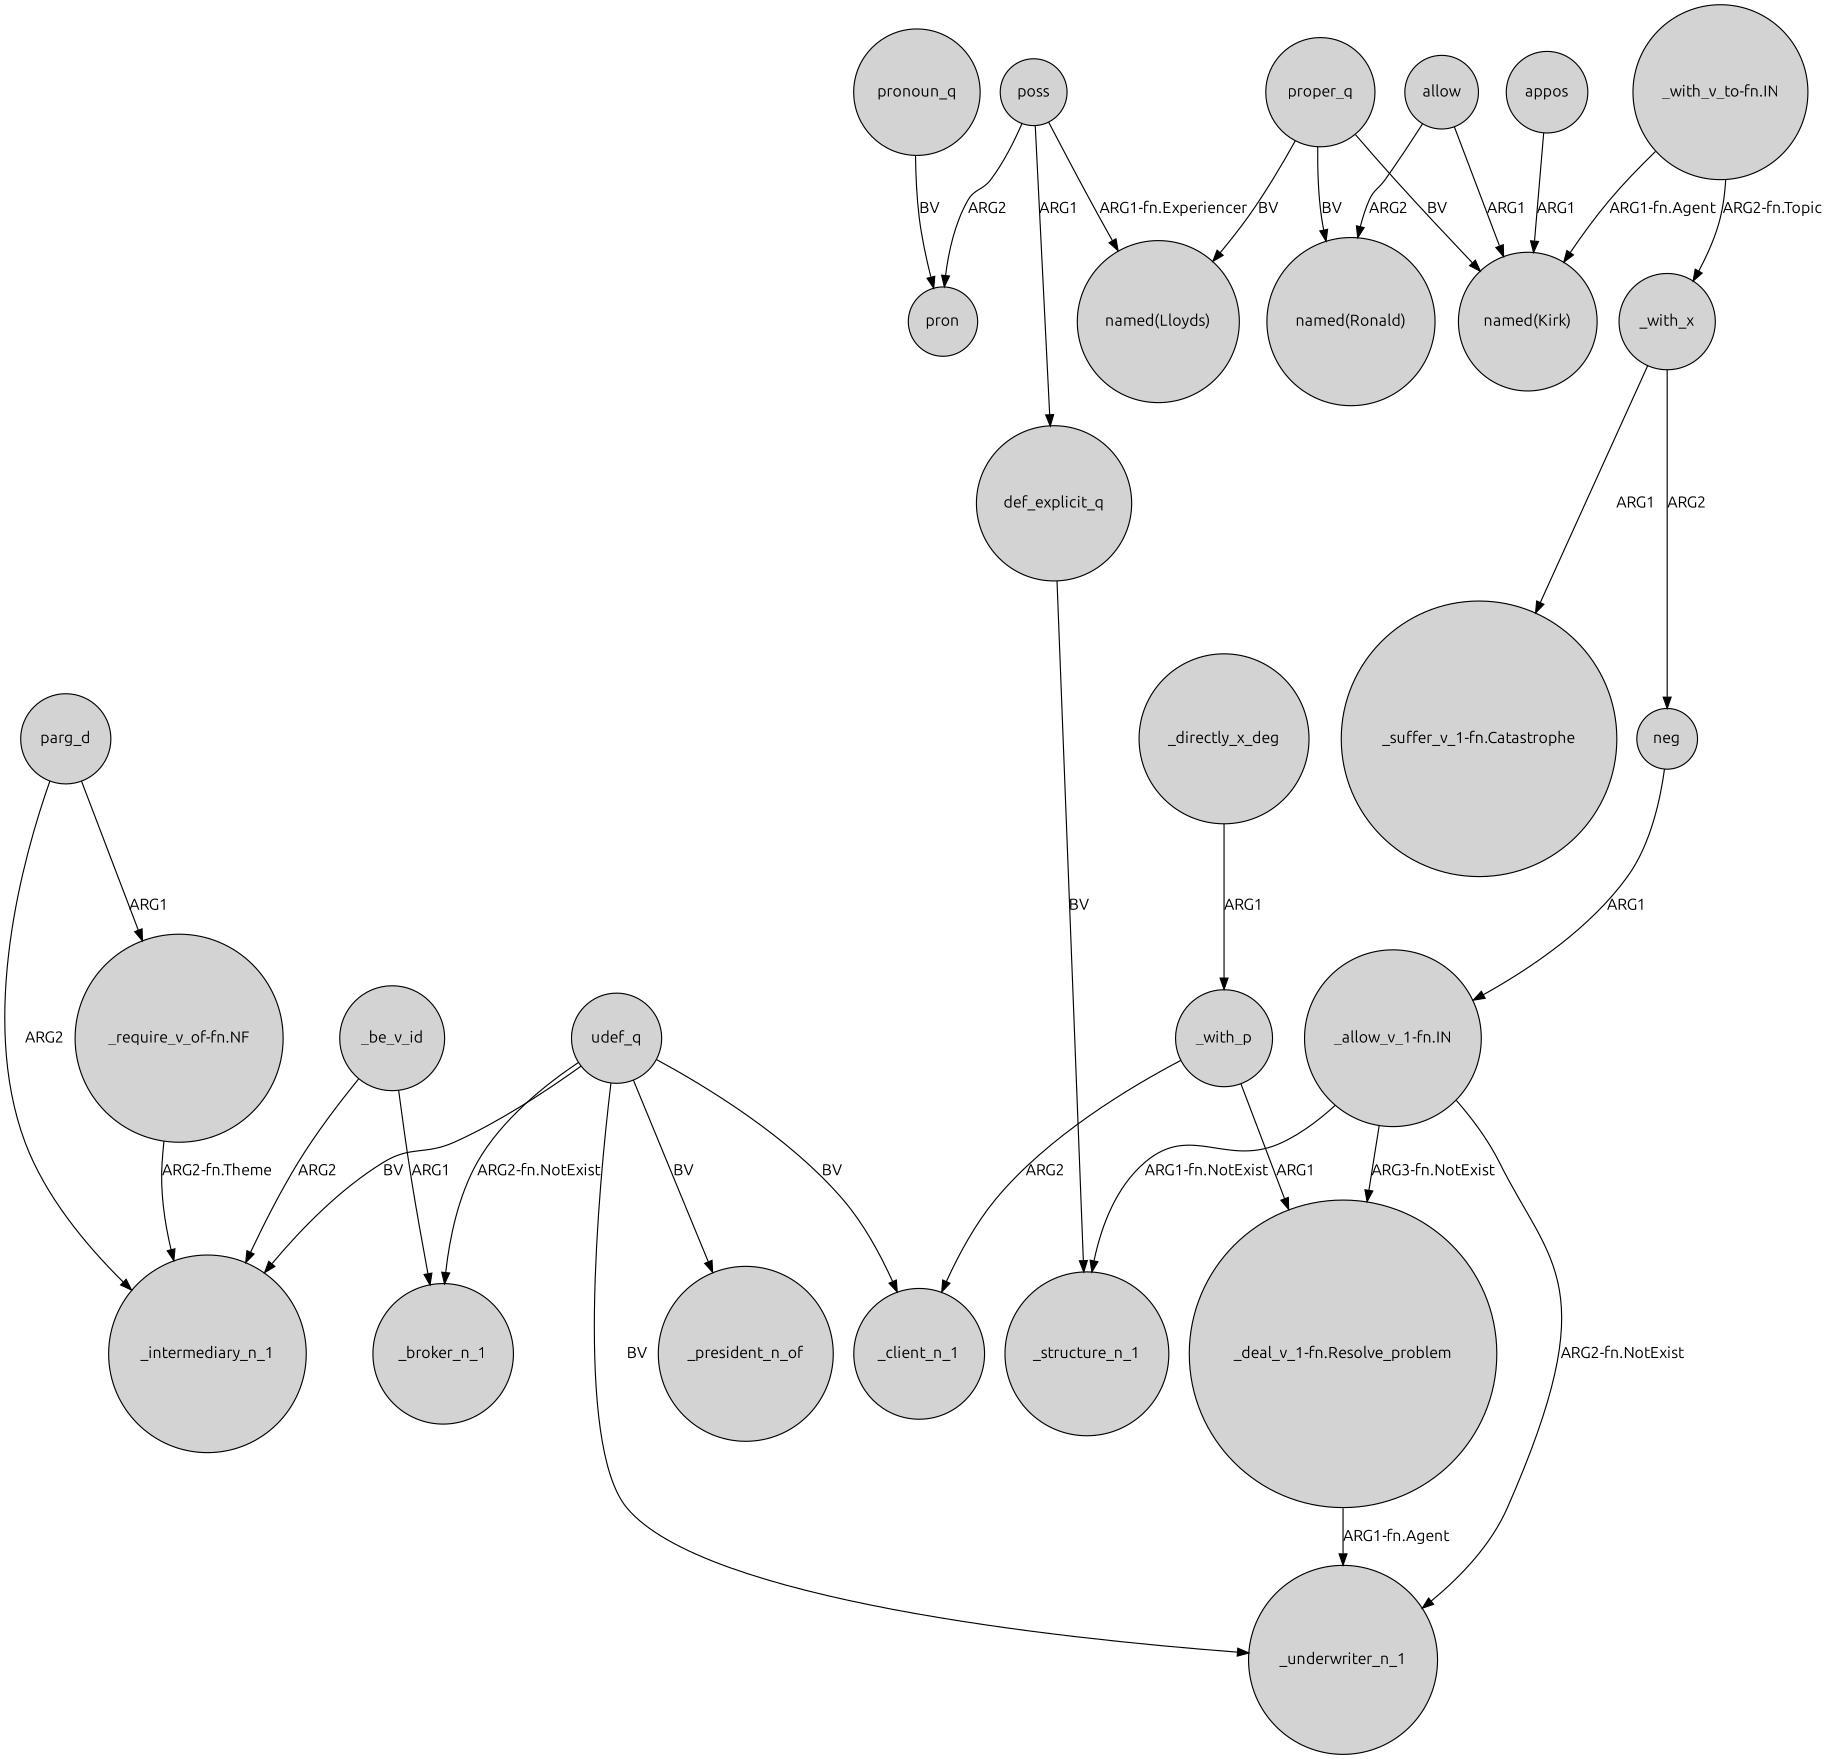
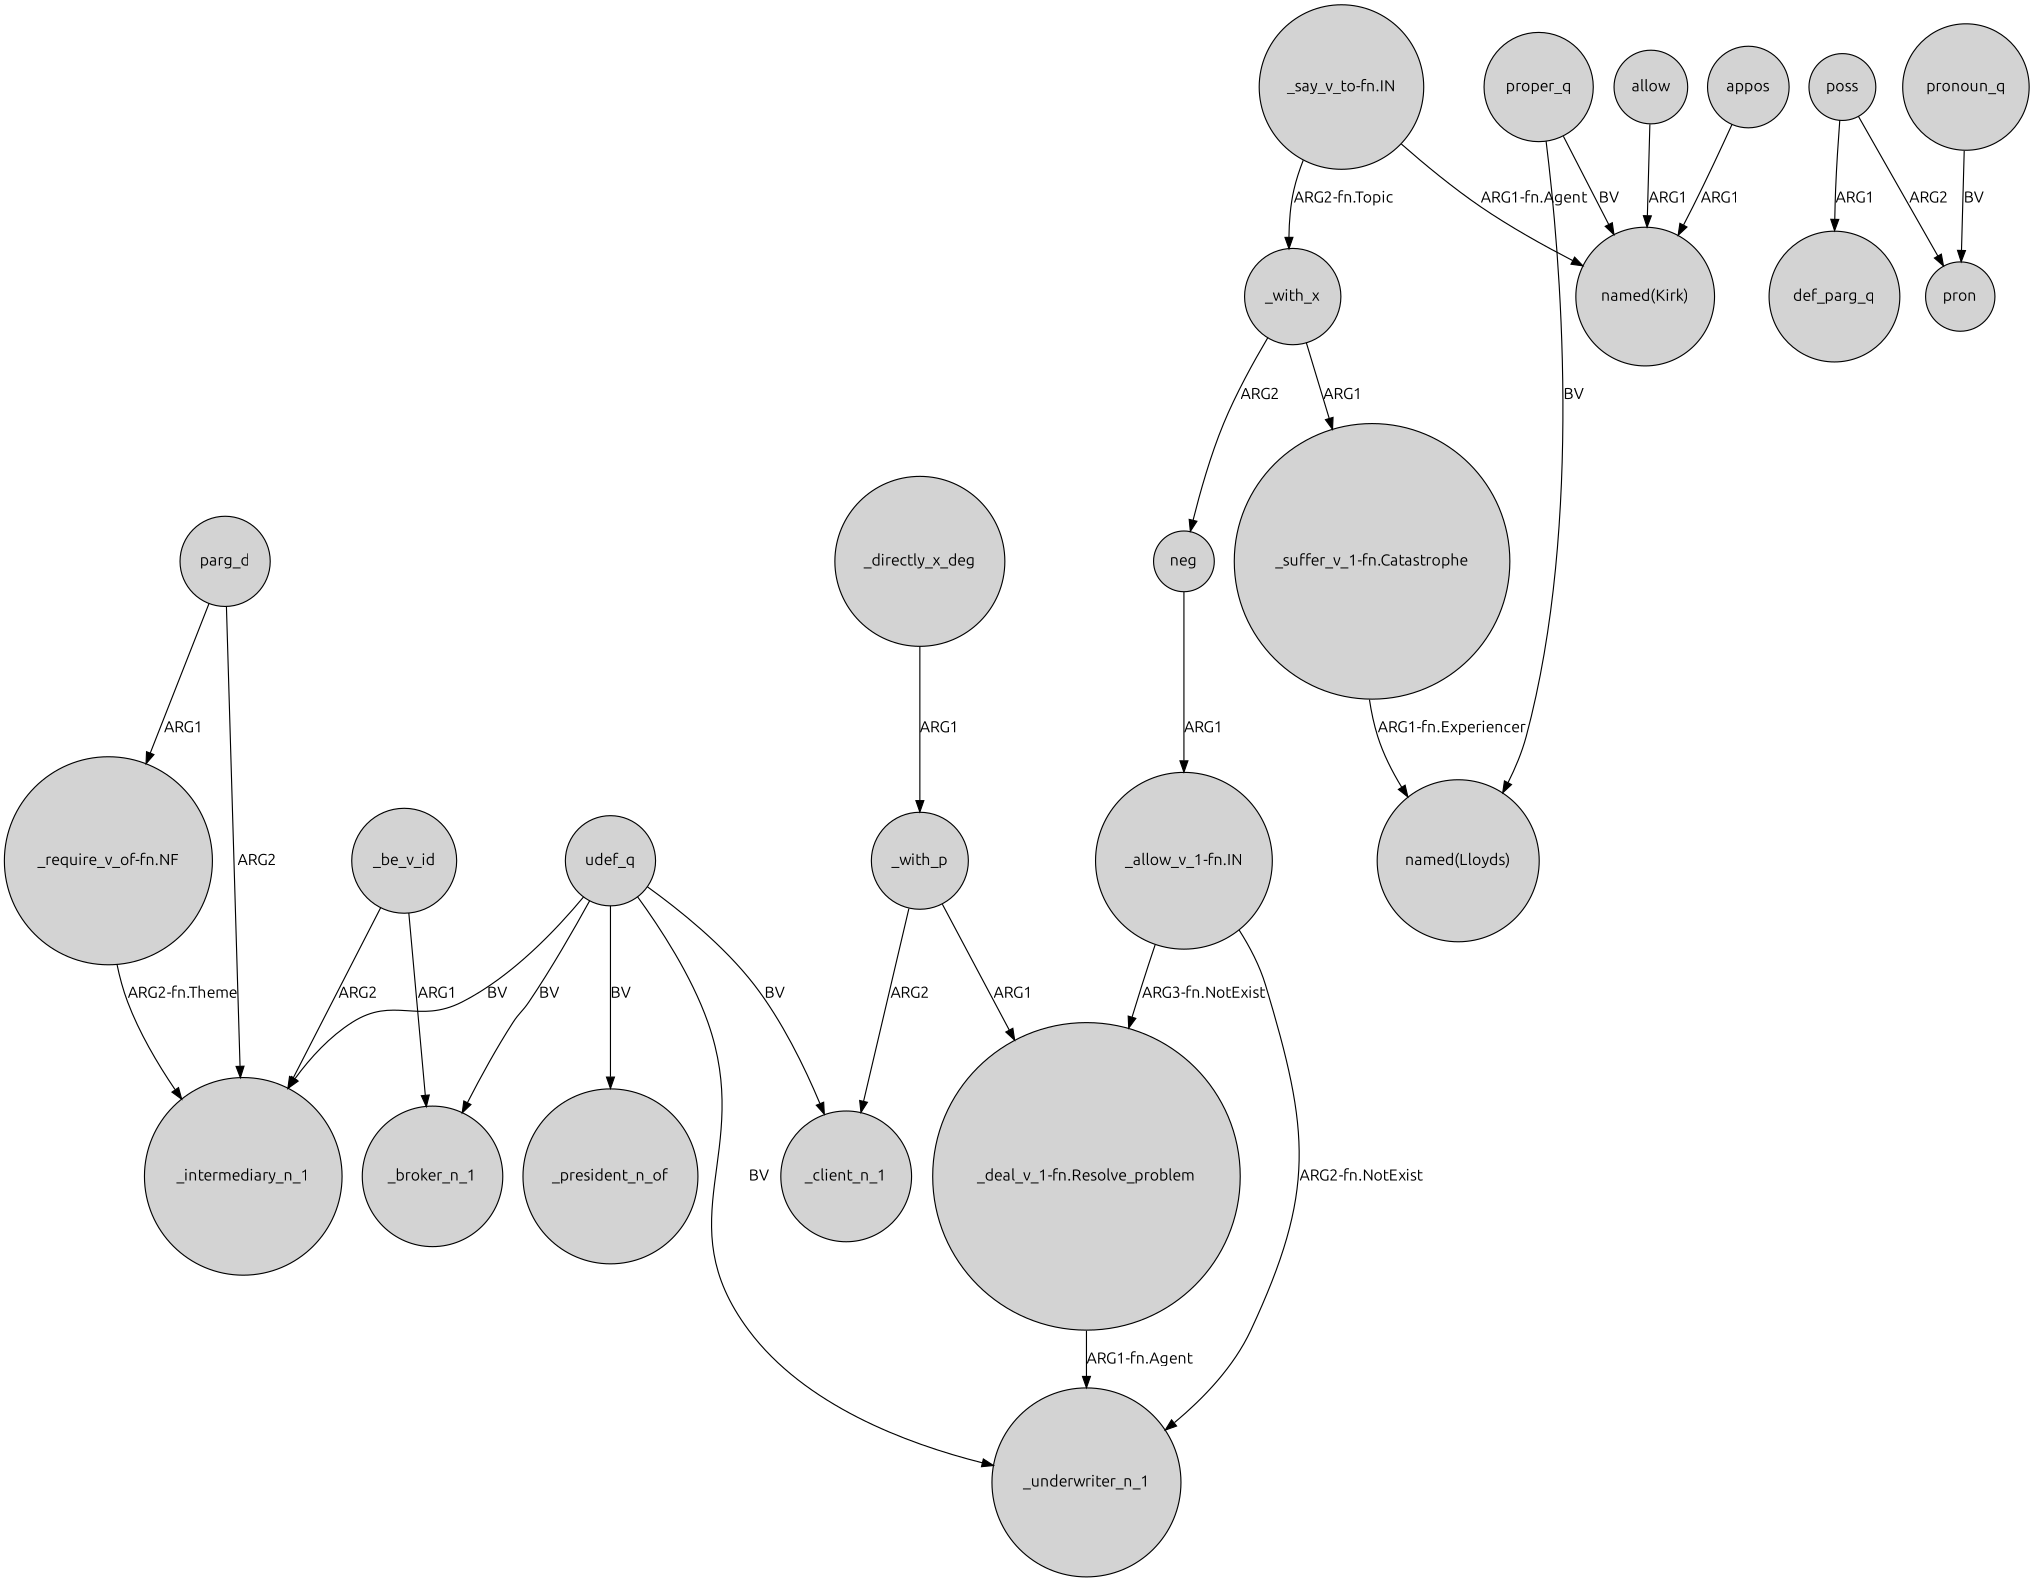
node "_with_v_to-fn.IN": label "_with_v_to-fn.IN" -> "_say_v_to-fn.IN"
edge "poss" -> "named(Lloyds)": now "_suffer_v_1-fn.Catastrophe" -> "named(Lloyds)"
node "named(Ronald)": removed
node "def_explicit_q": label "def_explicit_q" -> "def_parg_q"
edge "udef_q" -> "_broker_n_1": label "ARG2-fn.NotExist" -> "BV"
node "_structure_n_1": removed
